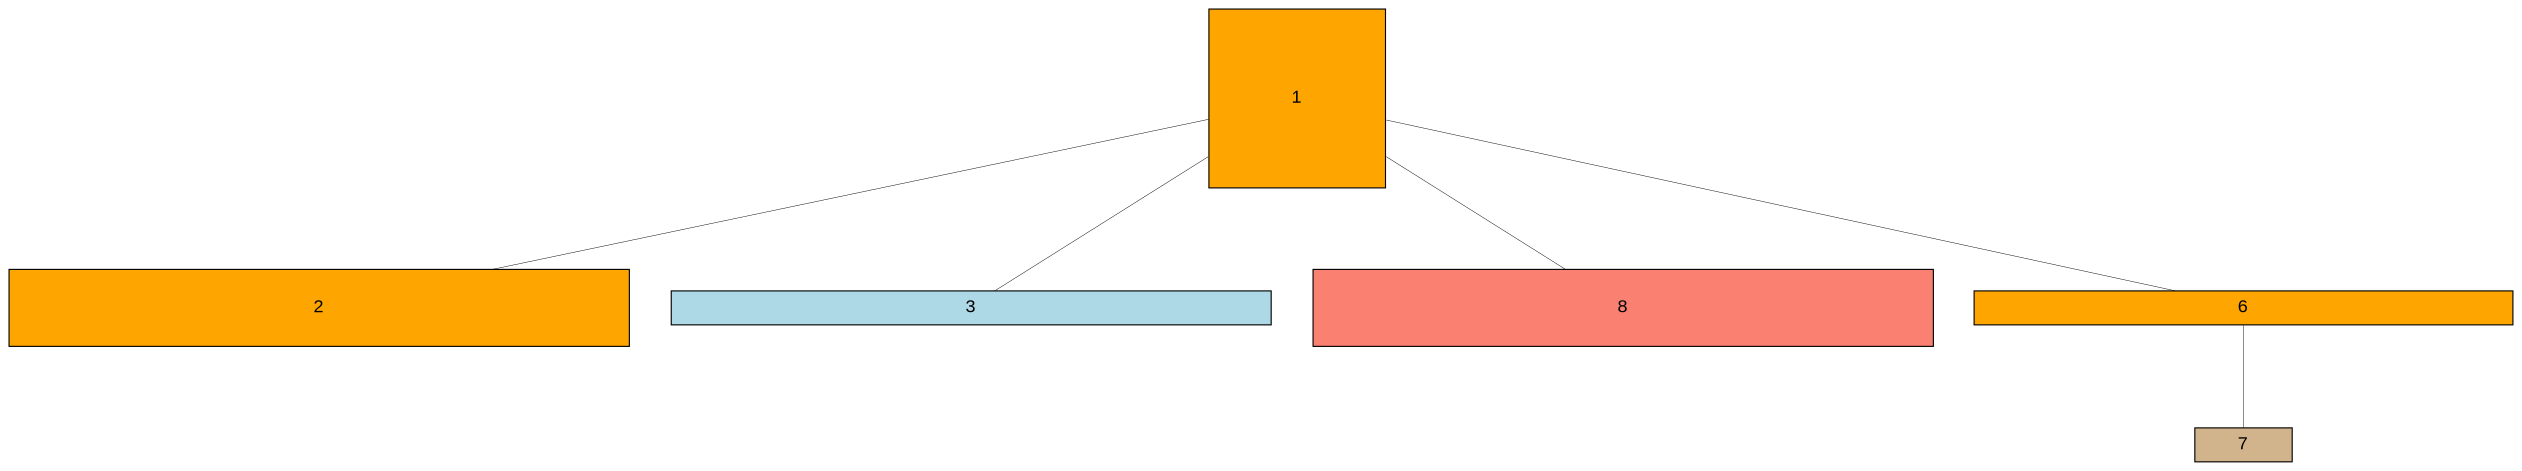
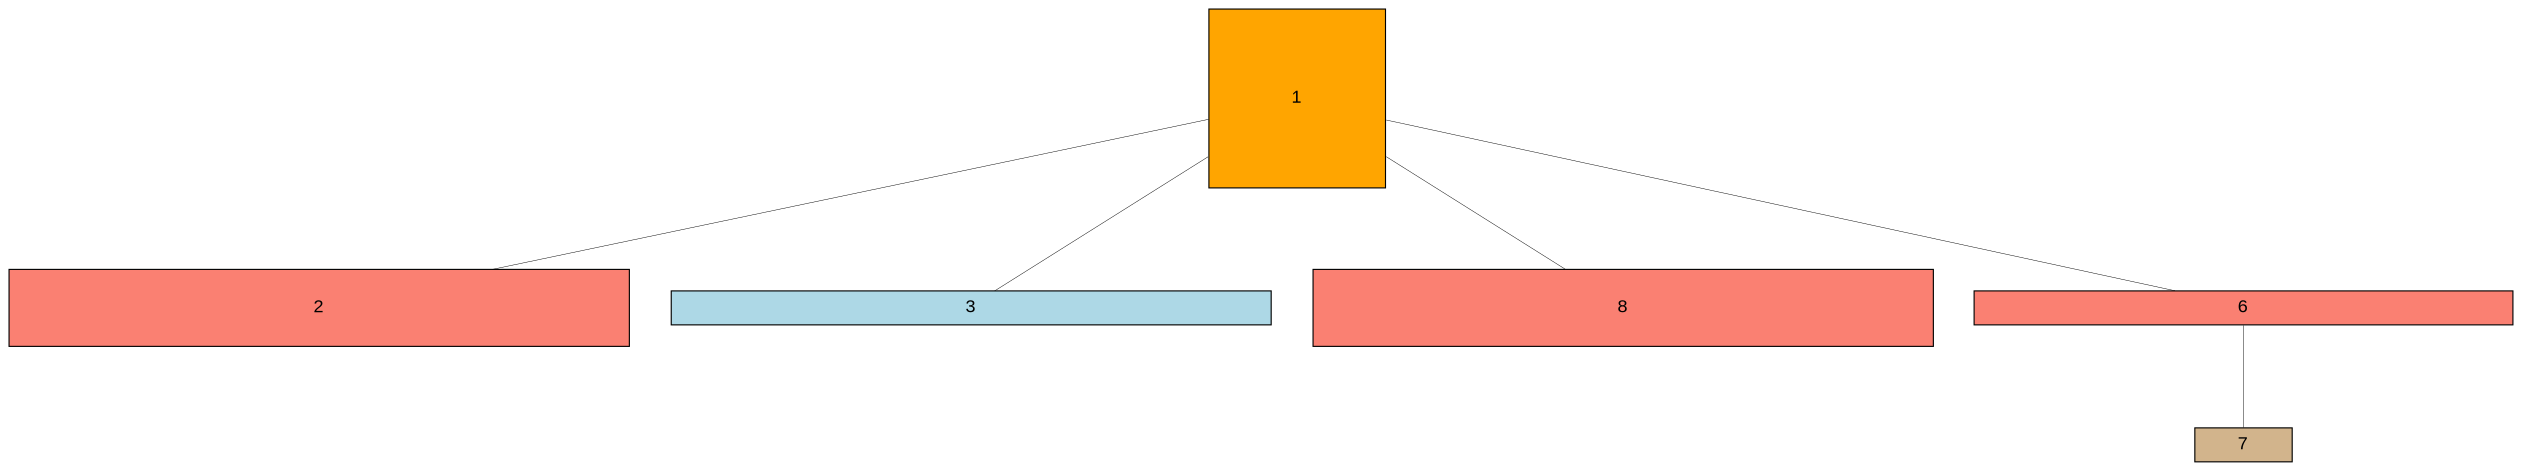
node "2": fillcolor orange -> salmon
node "6": fillcolor orange -> salmon
